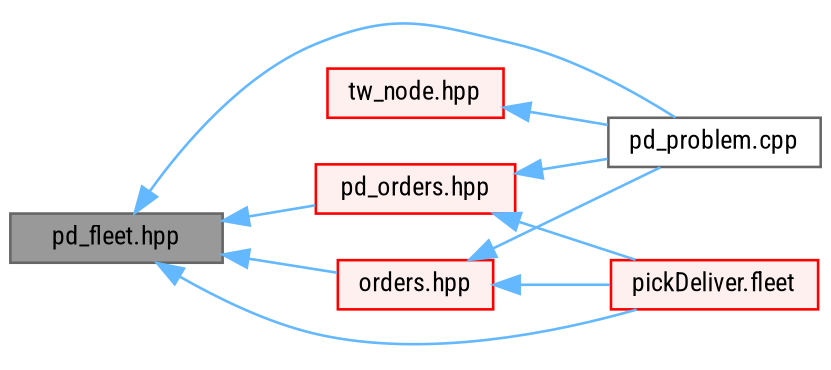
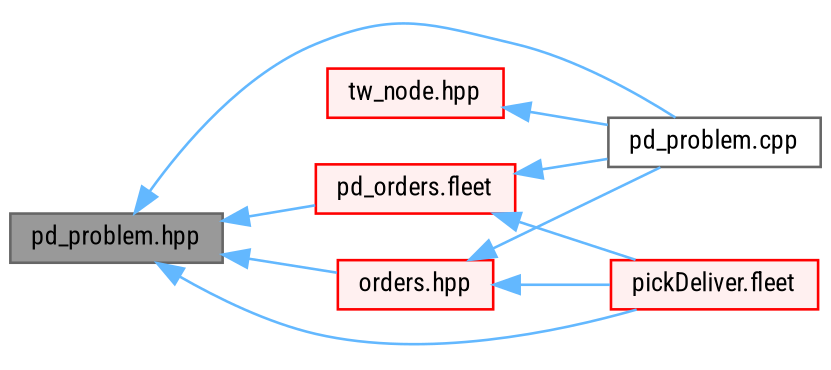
node "pd_orders.hpp": label "pd_orders.hpp" -> "pd_orders.fleet"
node "pd_fleet.hpp": label "pd_fleet.hpp" -> "pd_problem.hpp"
